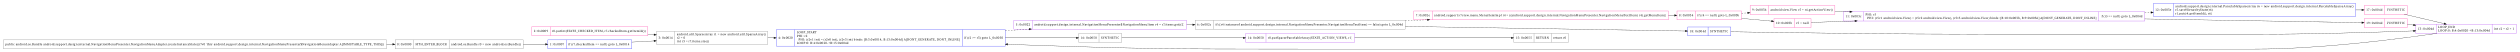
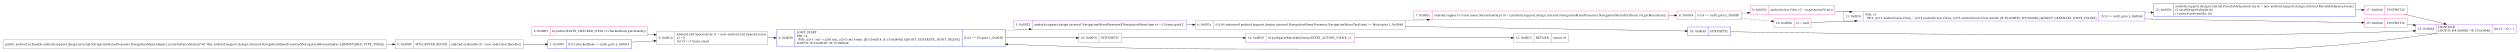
edge "8: 0x0034" -> "10: 0x003b": style solid -> dashed
